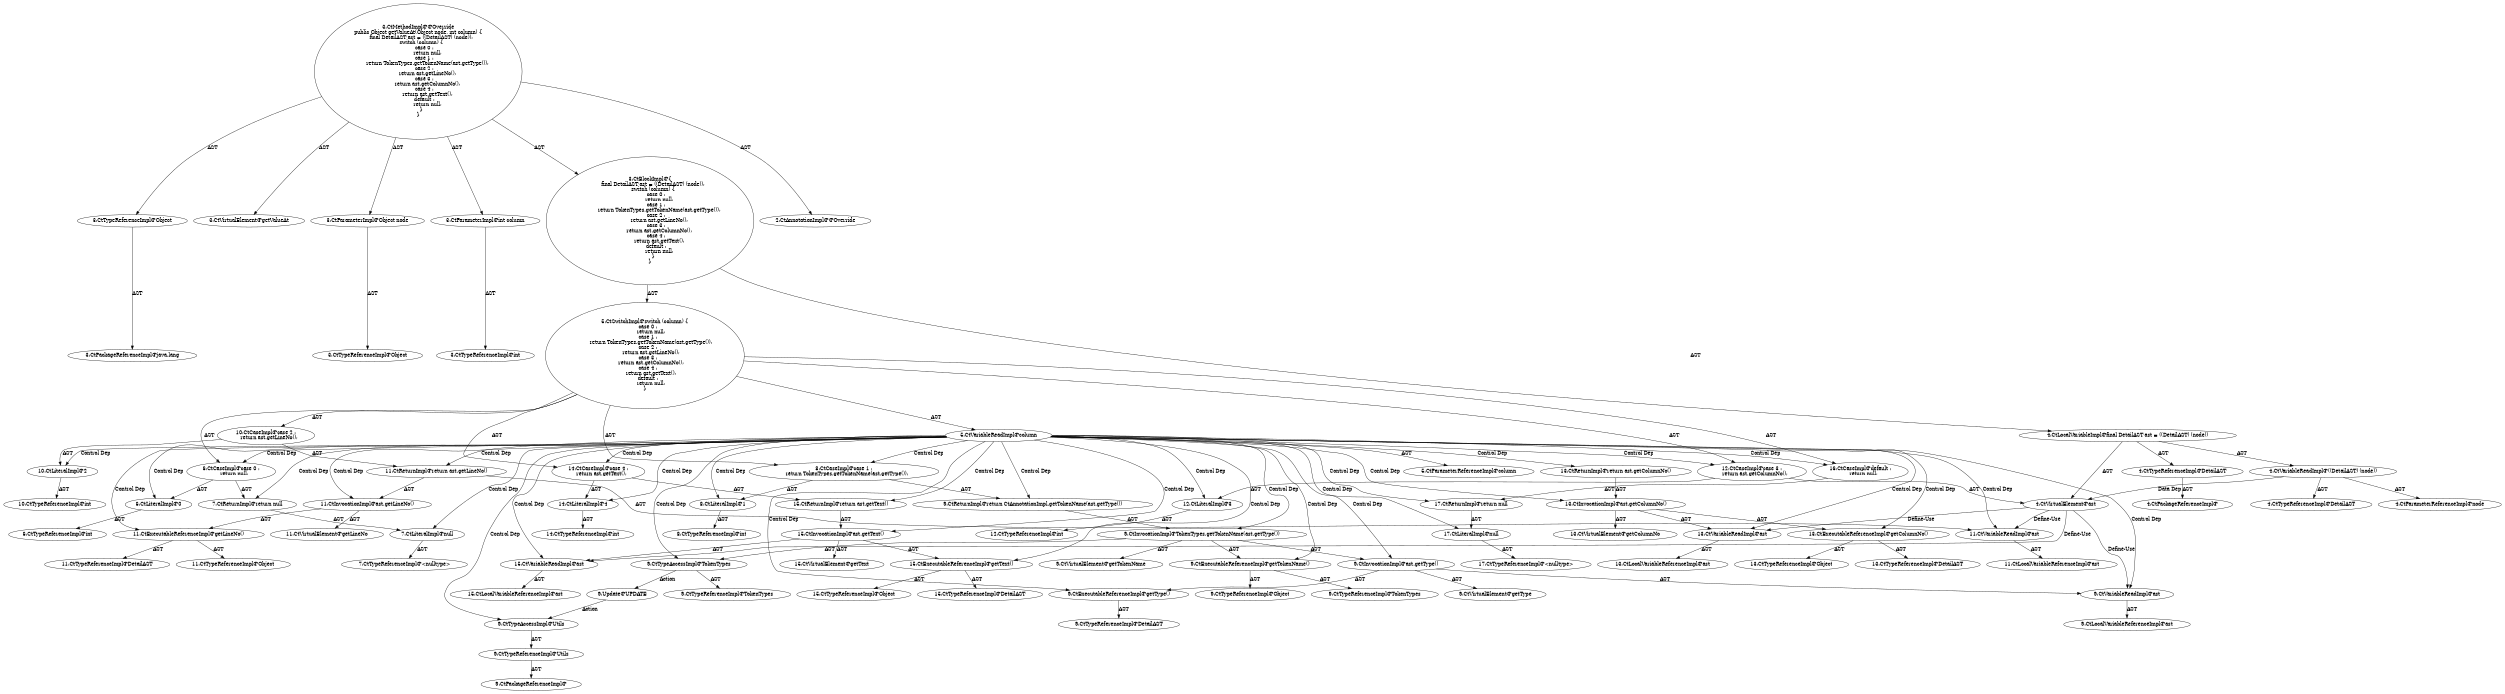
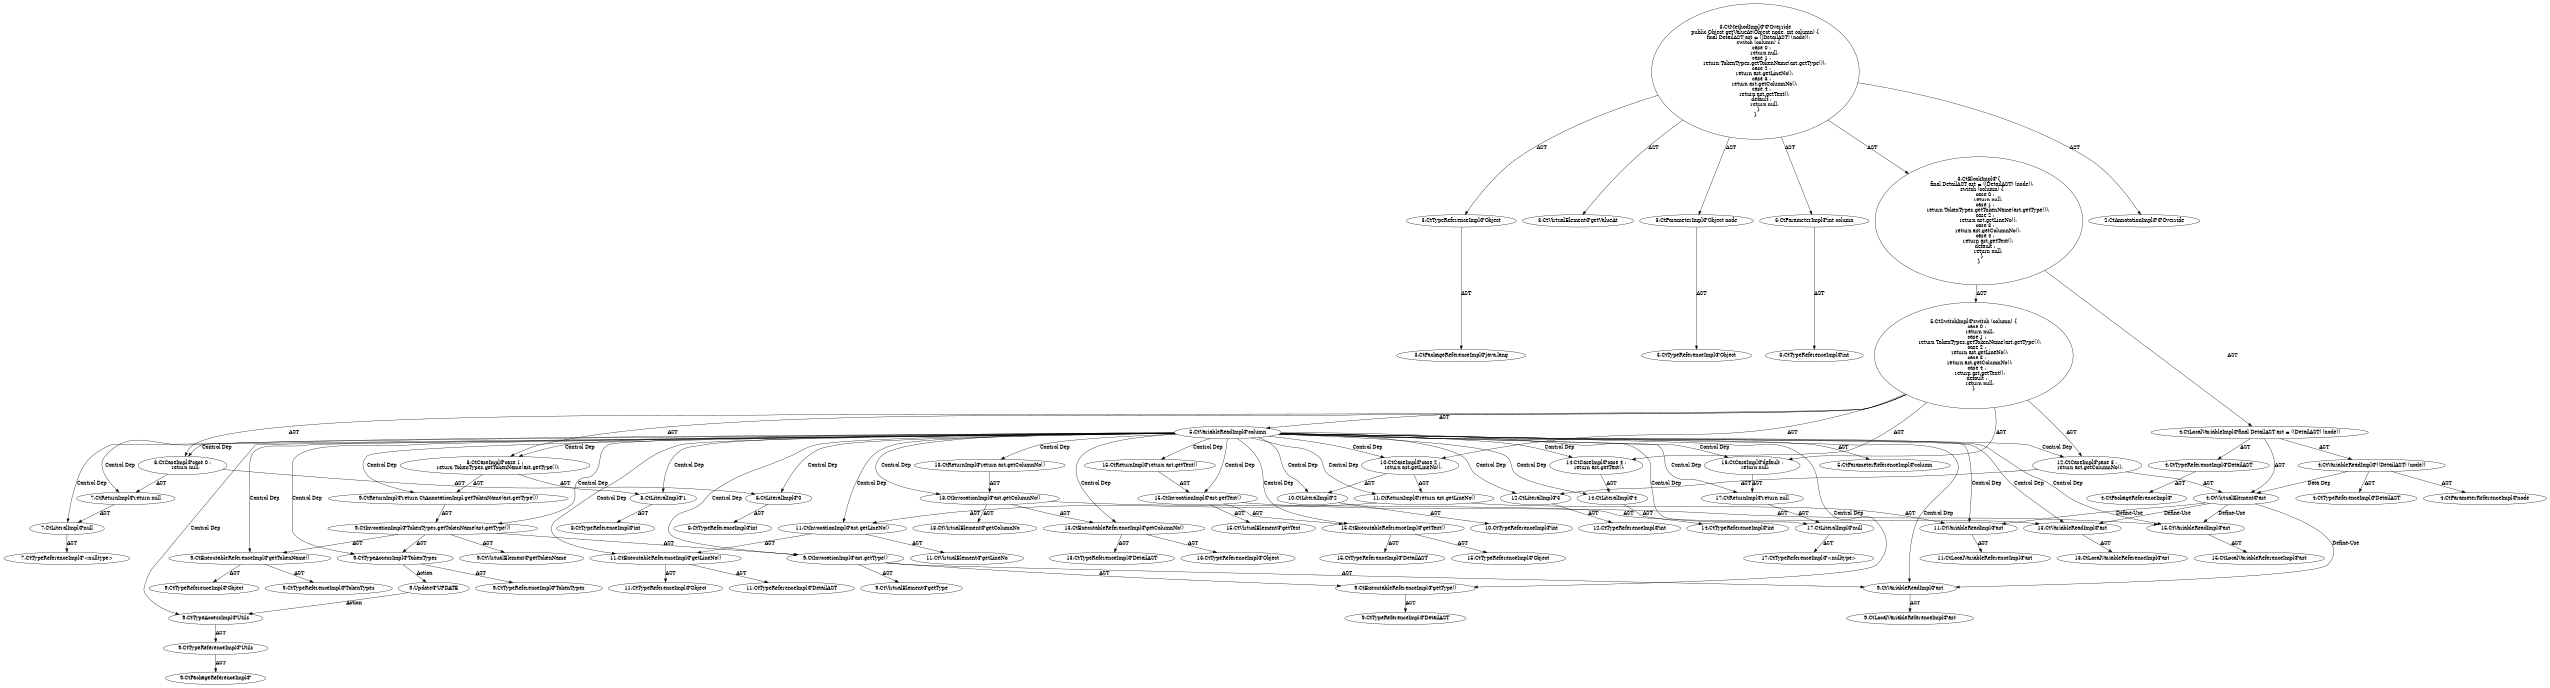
edge "5:CtVariableReadImpl@column" -> "10:CtCaseImpl@case 2 : return ast.getLineNo();": added, label "Control Dep"
edge "14:CtCaseImpl@case 4 : return ast.getText();" -> "15:CtReturnImpl@return ast.getText()": removed, label "AST"
